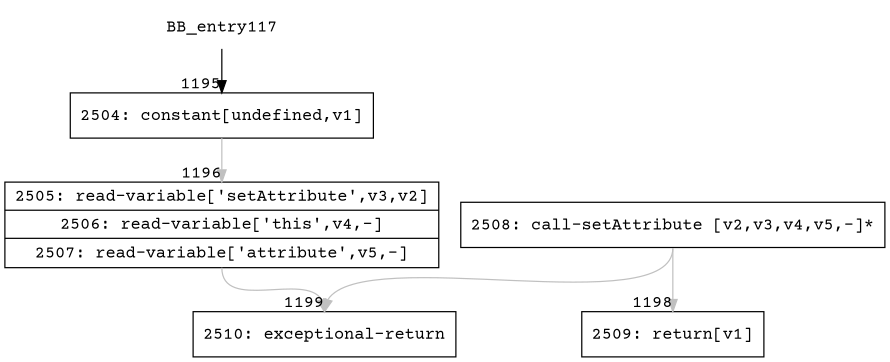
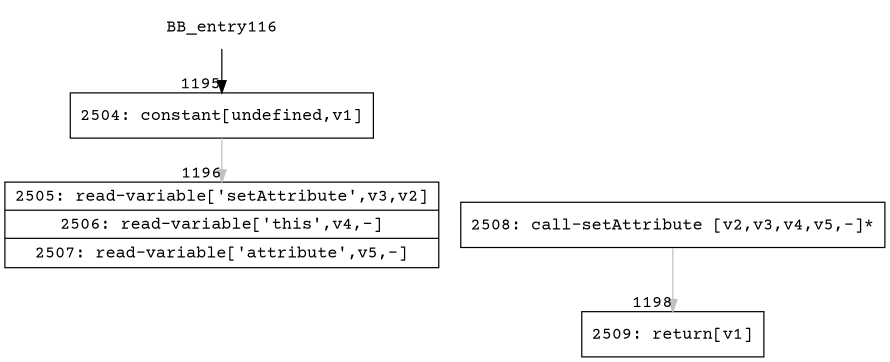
node "BB_entry117": label "BB_entry117" -> "BB_entry116"
node "2510: exceptional-return": removed
